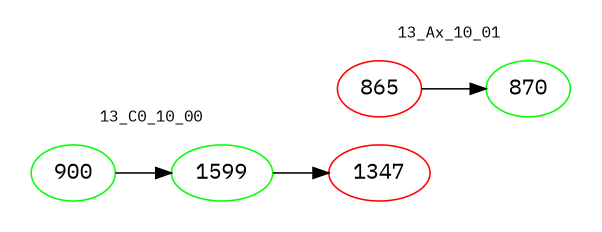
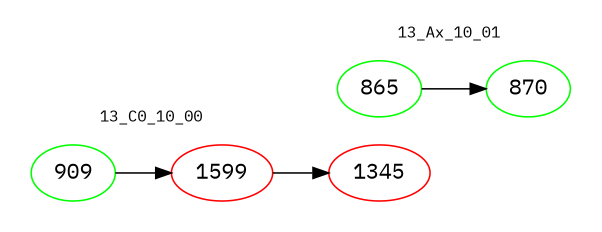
node "865": color red -> green
node "900": label "900" -> "909"
node "1599": color green -> red
node "1347": label "1347" -> "1345"
